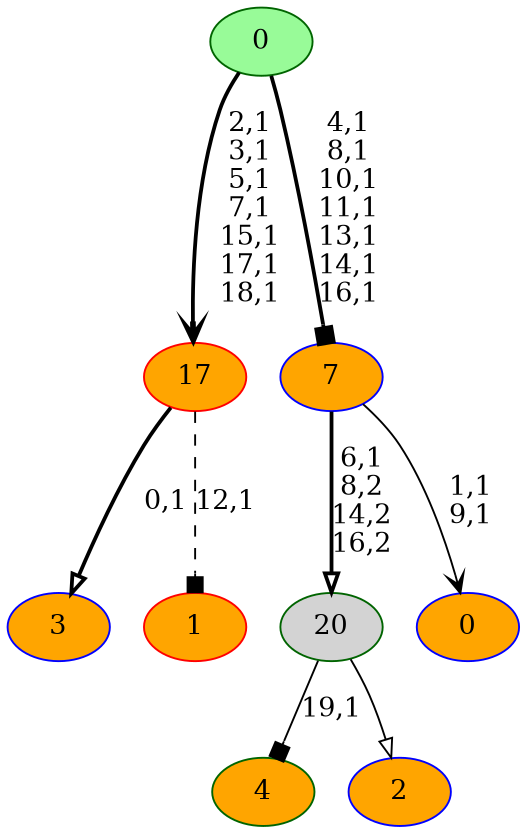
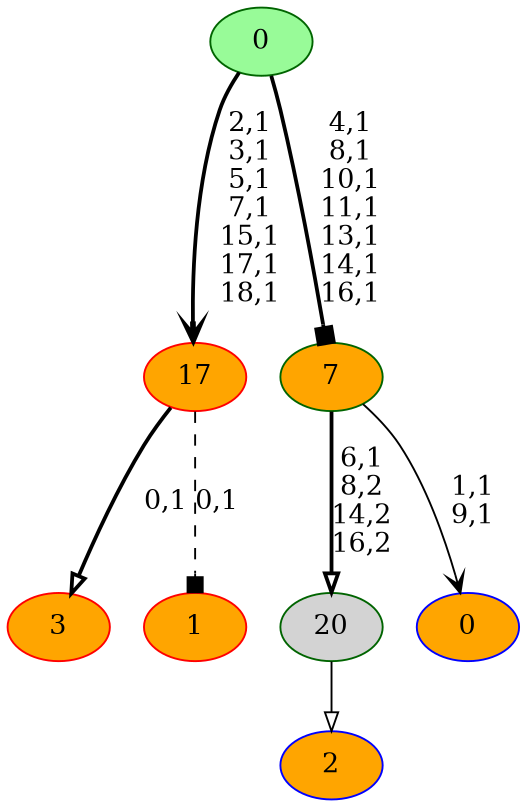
node "7": color blue -> darkgreen
edge "17" -> "1": label "12,1" -> "0,1"
node "3": color blue -> red
node "4": removed
